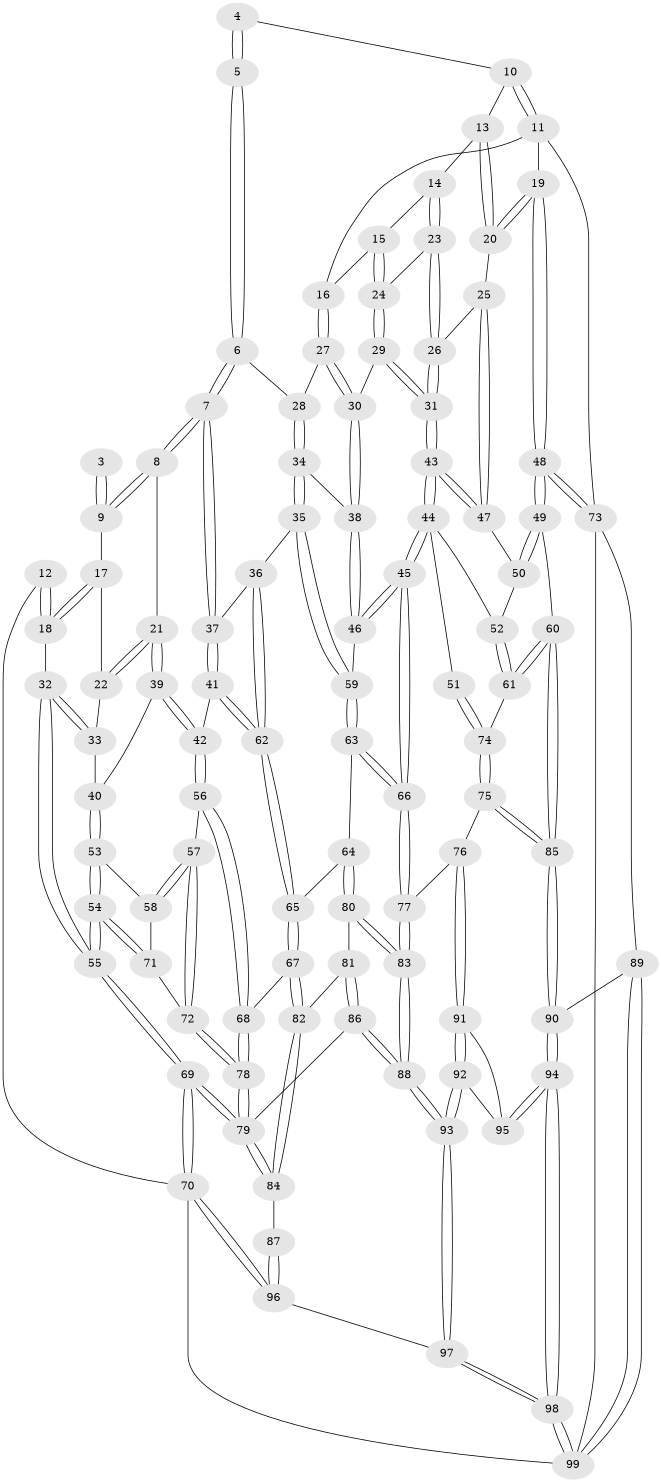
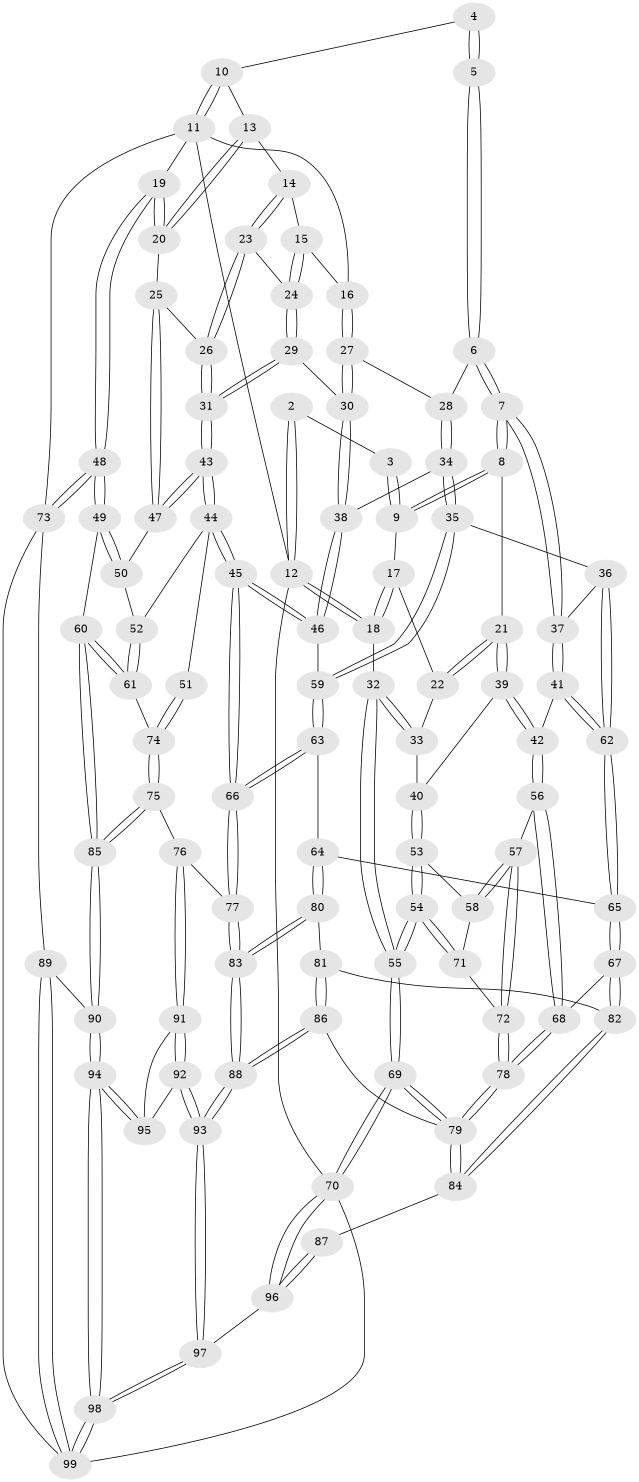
edge "11" -- "12": added
node "2": added
